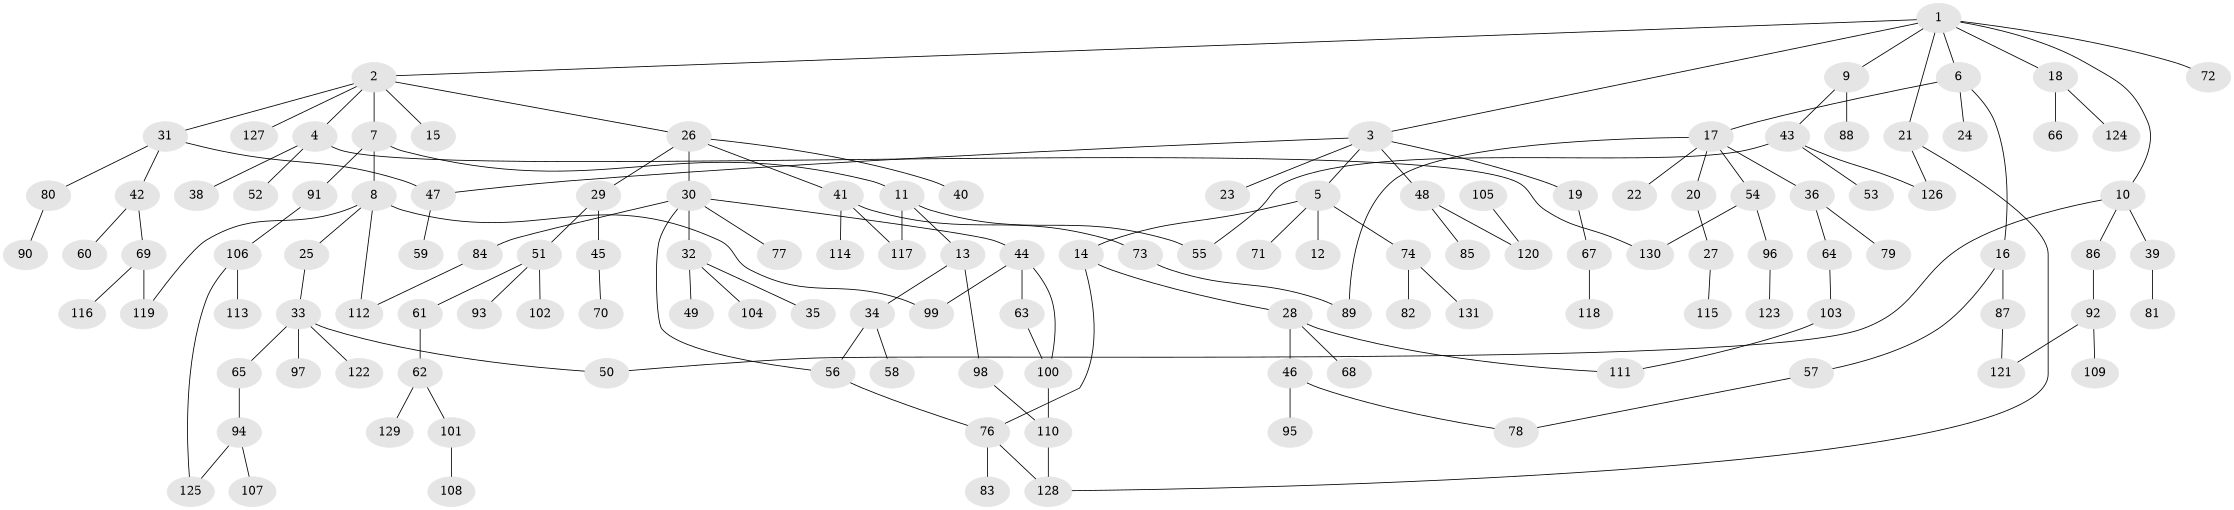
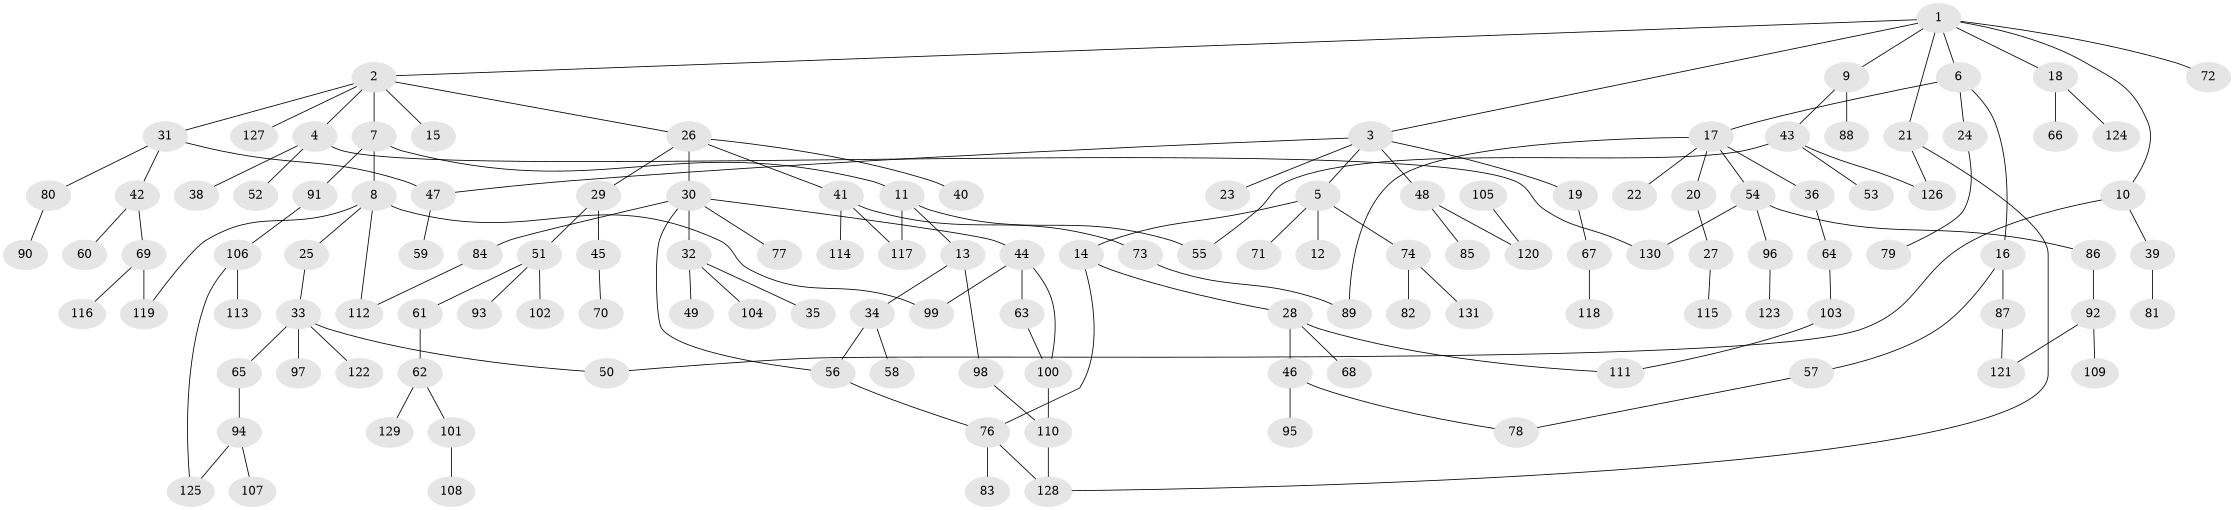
edge "36" -- "79": now "24" -- "79"
edge "10" -- "86": now "54" -- "86"
